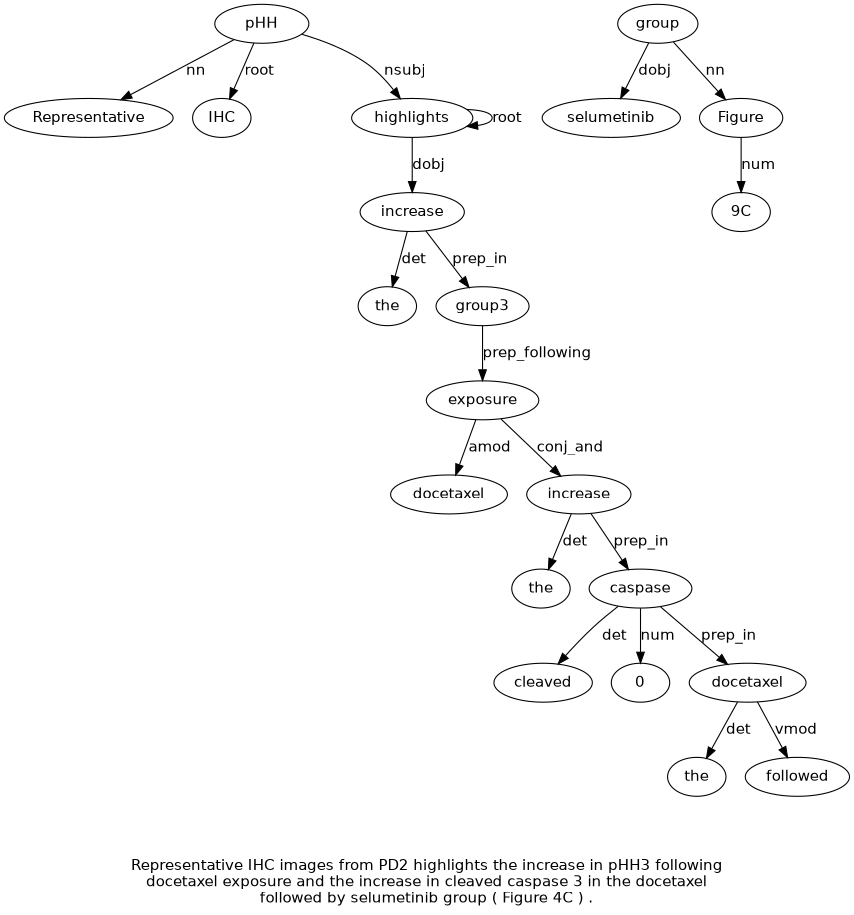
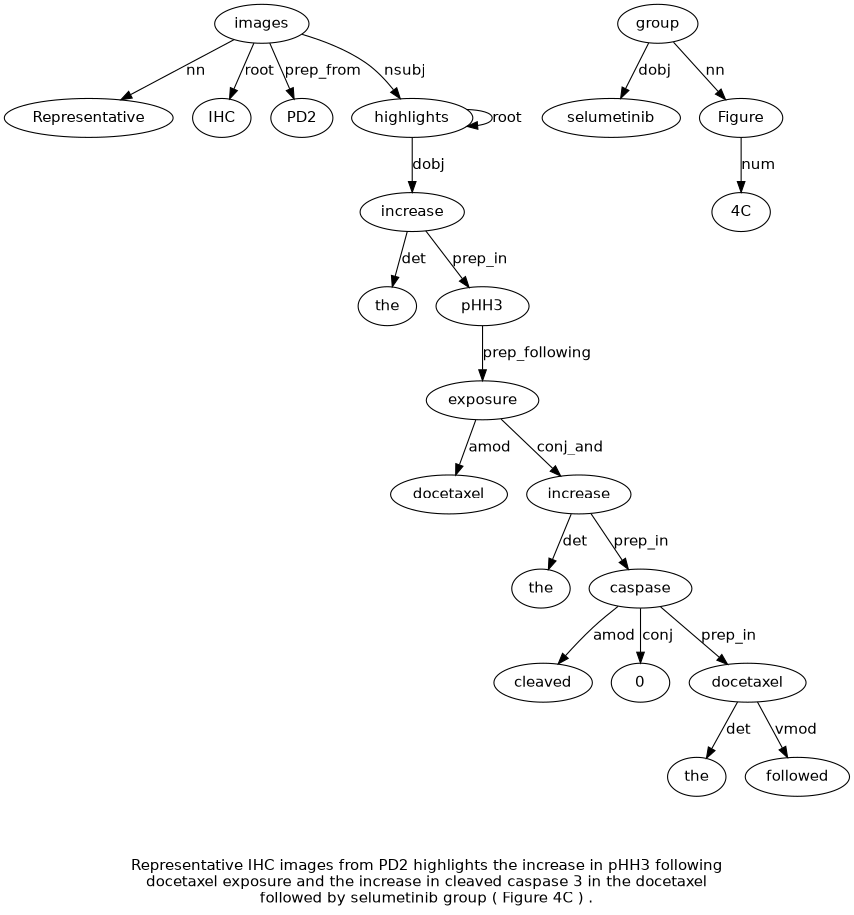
node "pHH": label "pHH" -> "images"
node "PD2": added
node "9C": label "9C" -> "4C"
node "group3": label "group3" -> "pHH3"
edge "caspase" -> "cleaved": label "det" -> "amod"
edge "caspase" -> "0": label "num" -> "conj"
